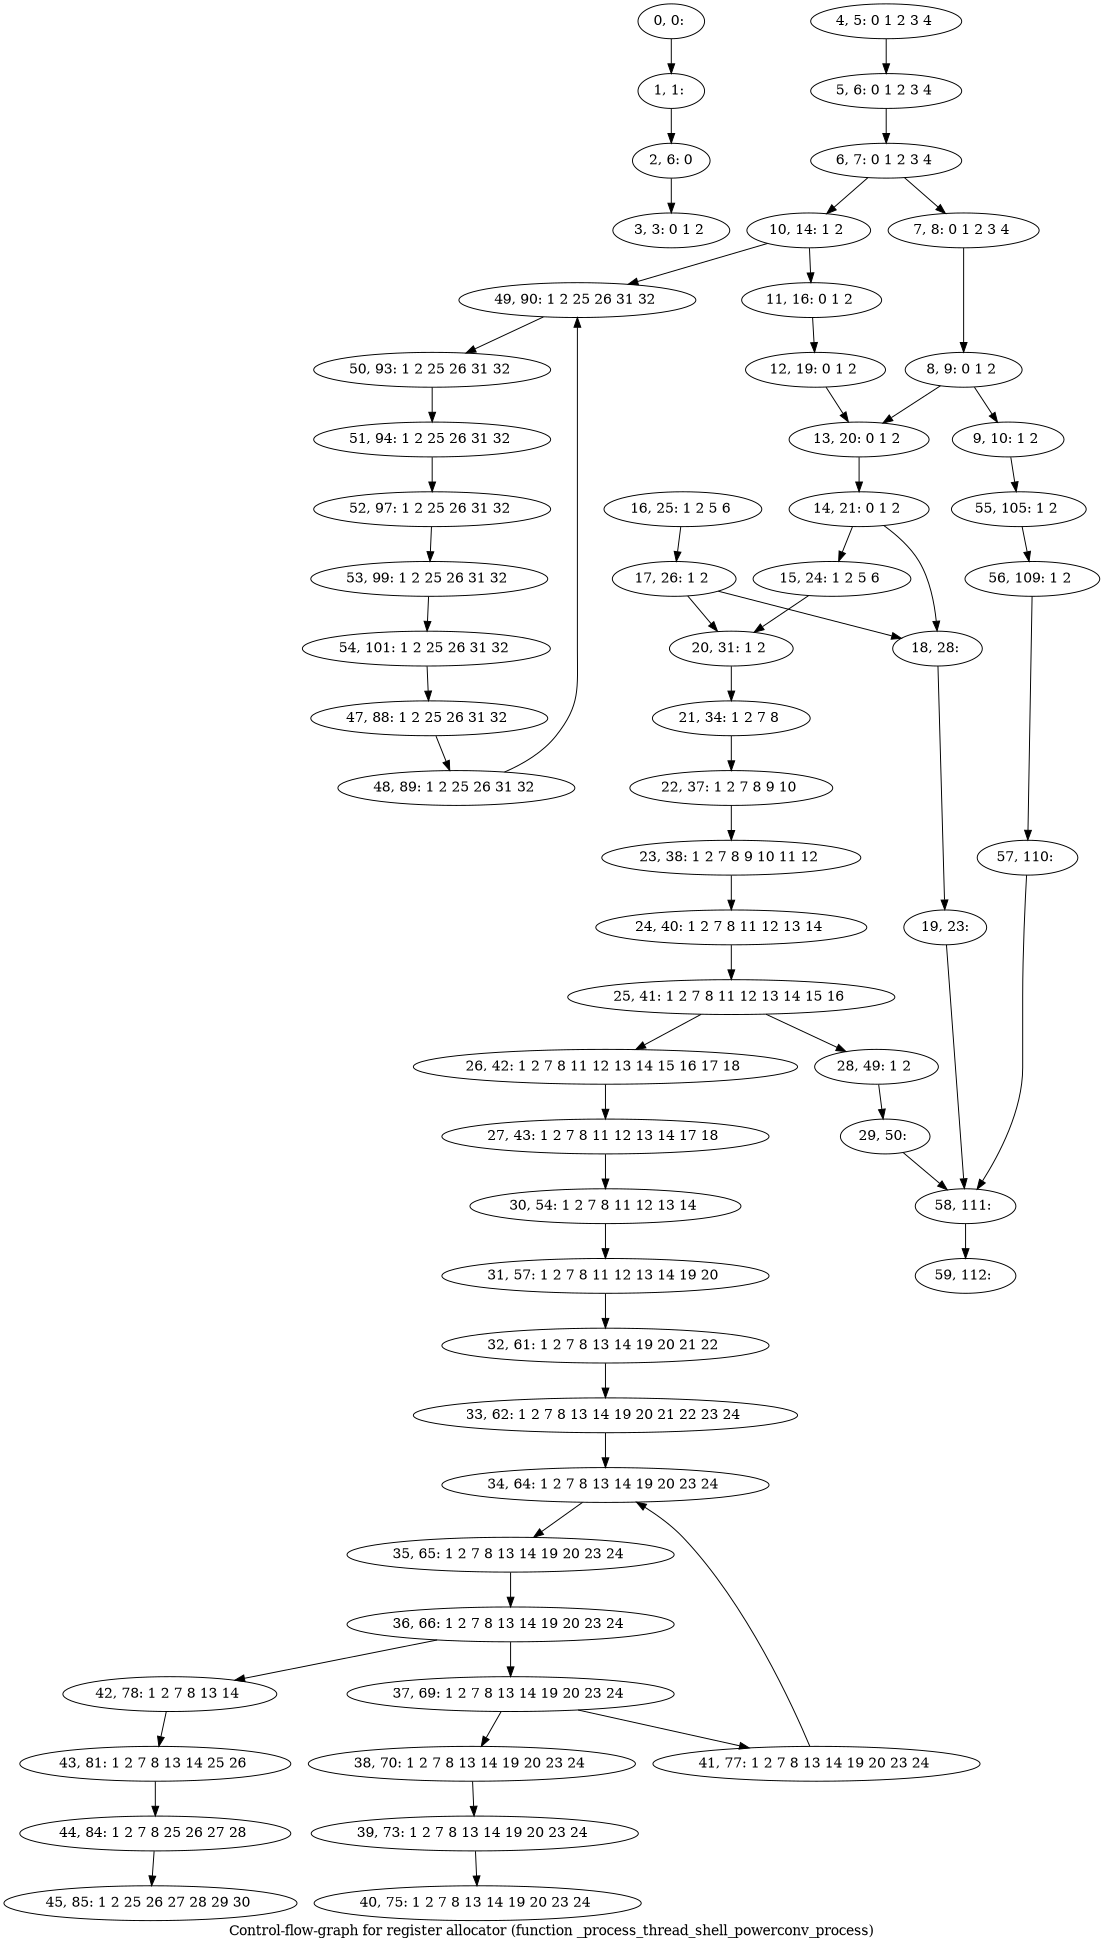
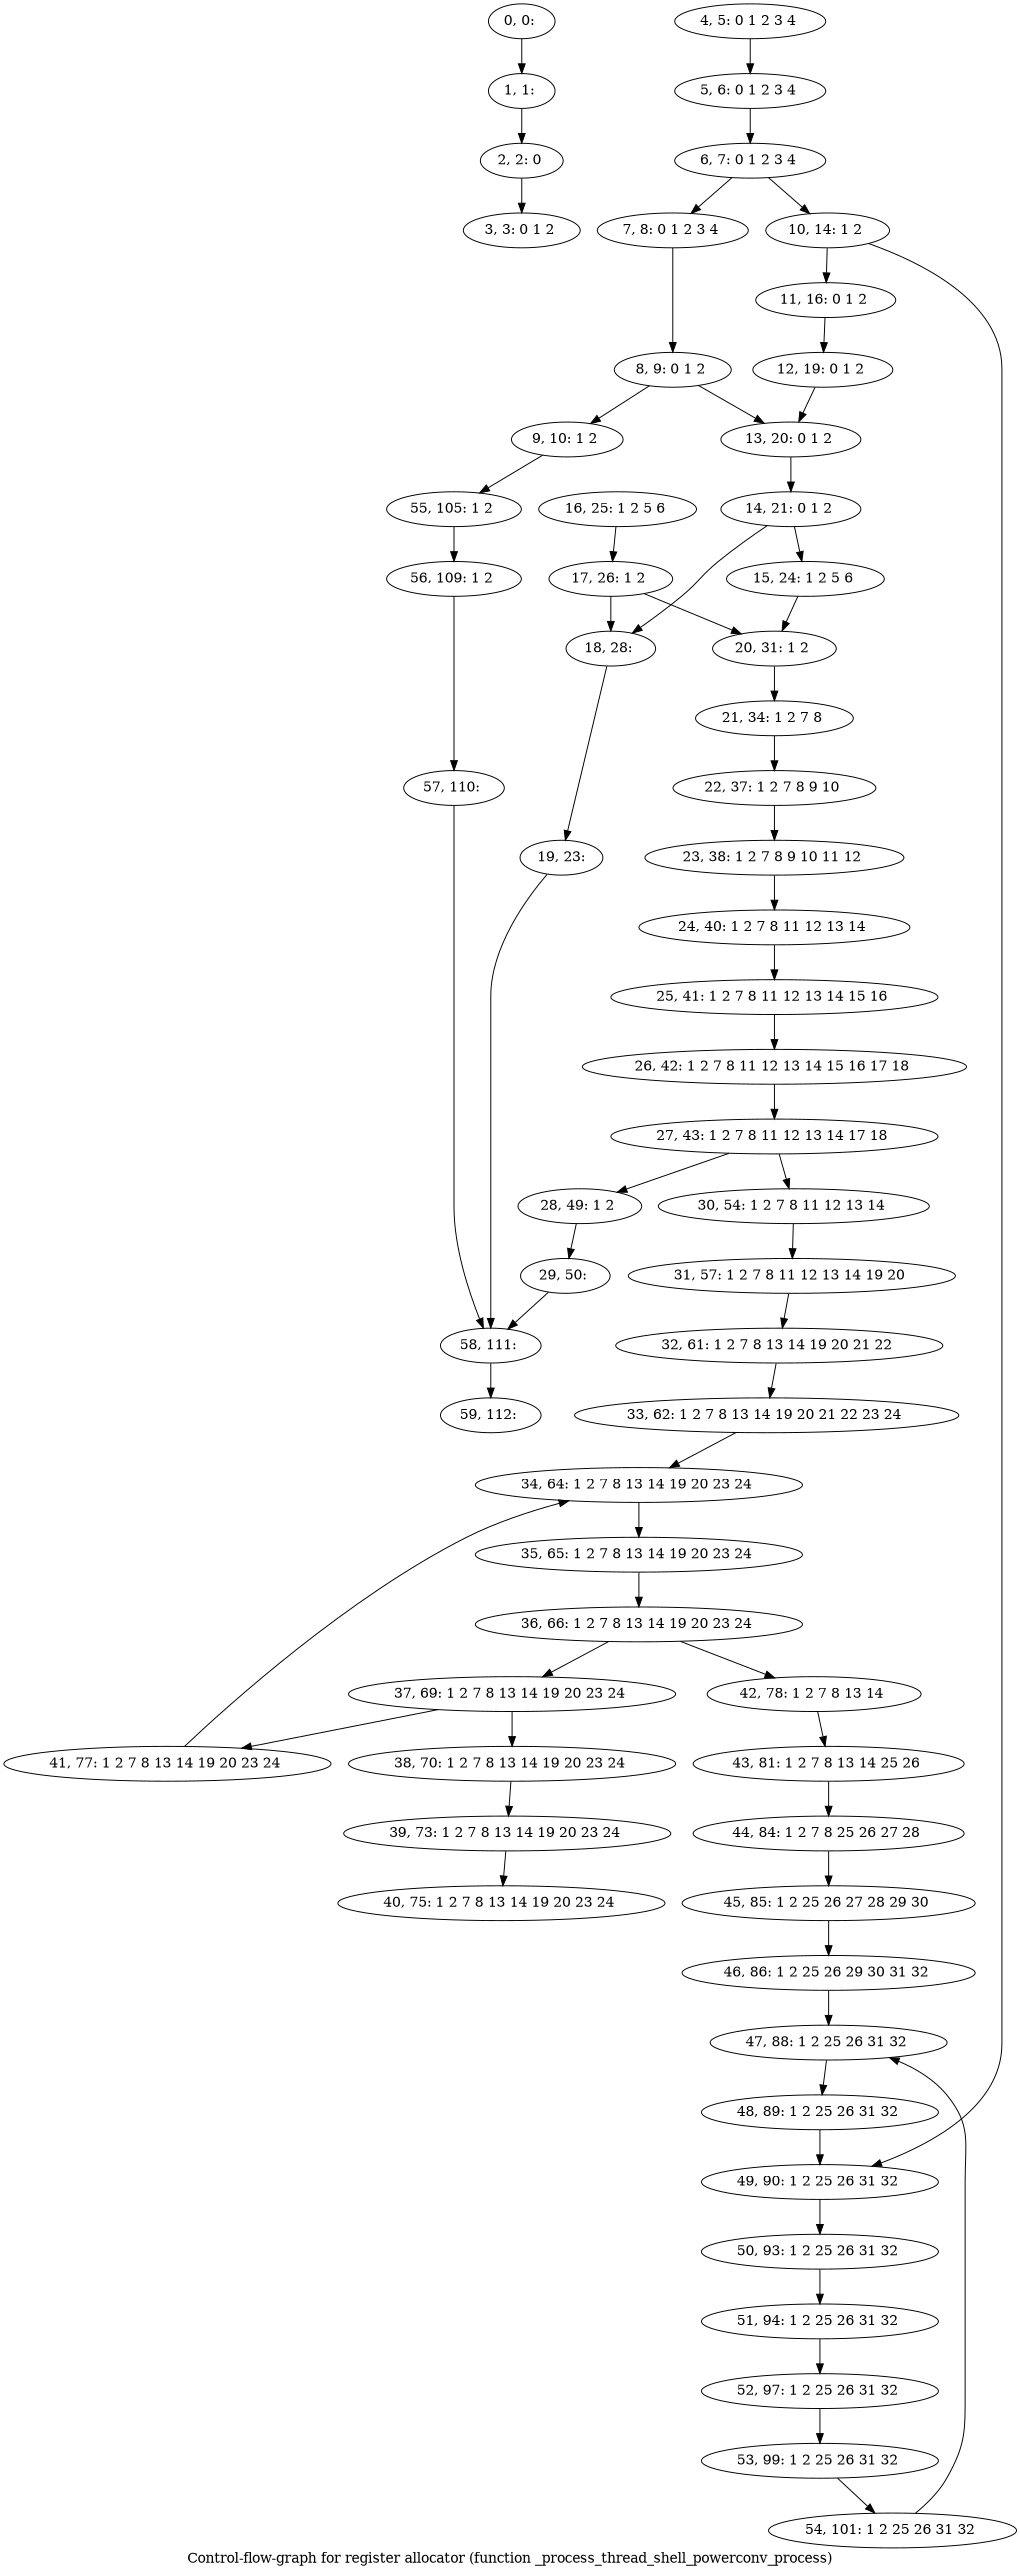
node "2, 6: 0": label "2, 6: 0" -> "2, 2: 0"
edge "25, 41: 1 2 7 8 11 12 13 14 15 16" -> "28, 49: 1 2": now "27, 43: 1 2 7 8 11 12 13 14 17 18" -> "28, 49: 1 2"
node "46, 86: 1 2 25 26 29 30 31 32": added
